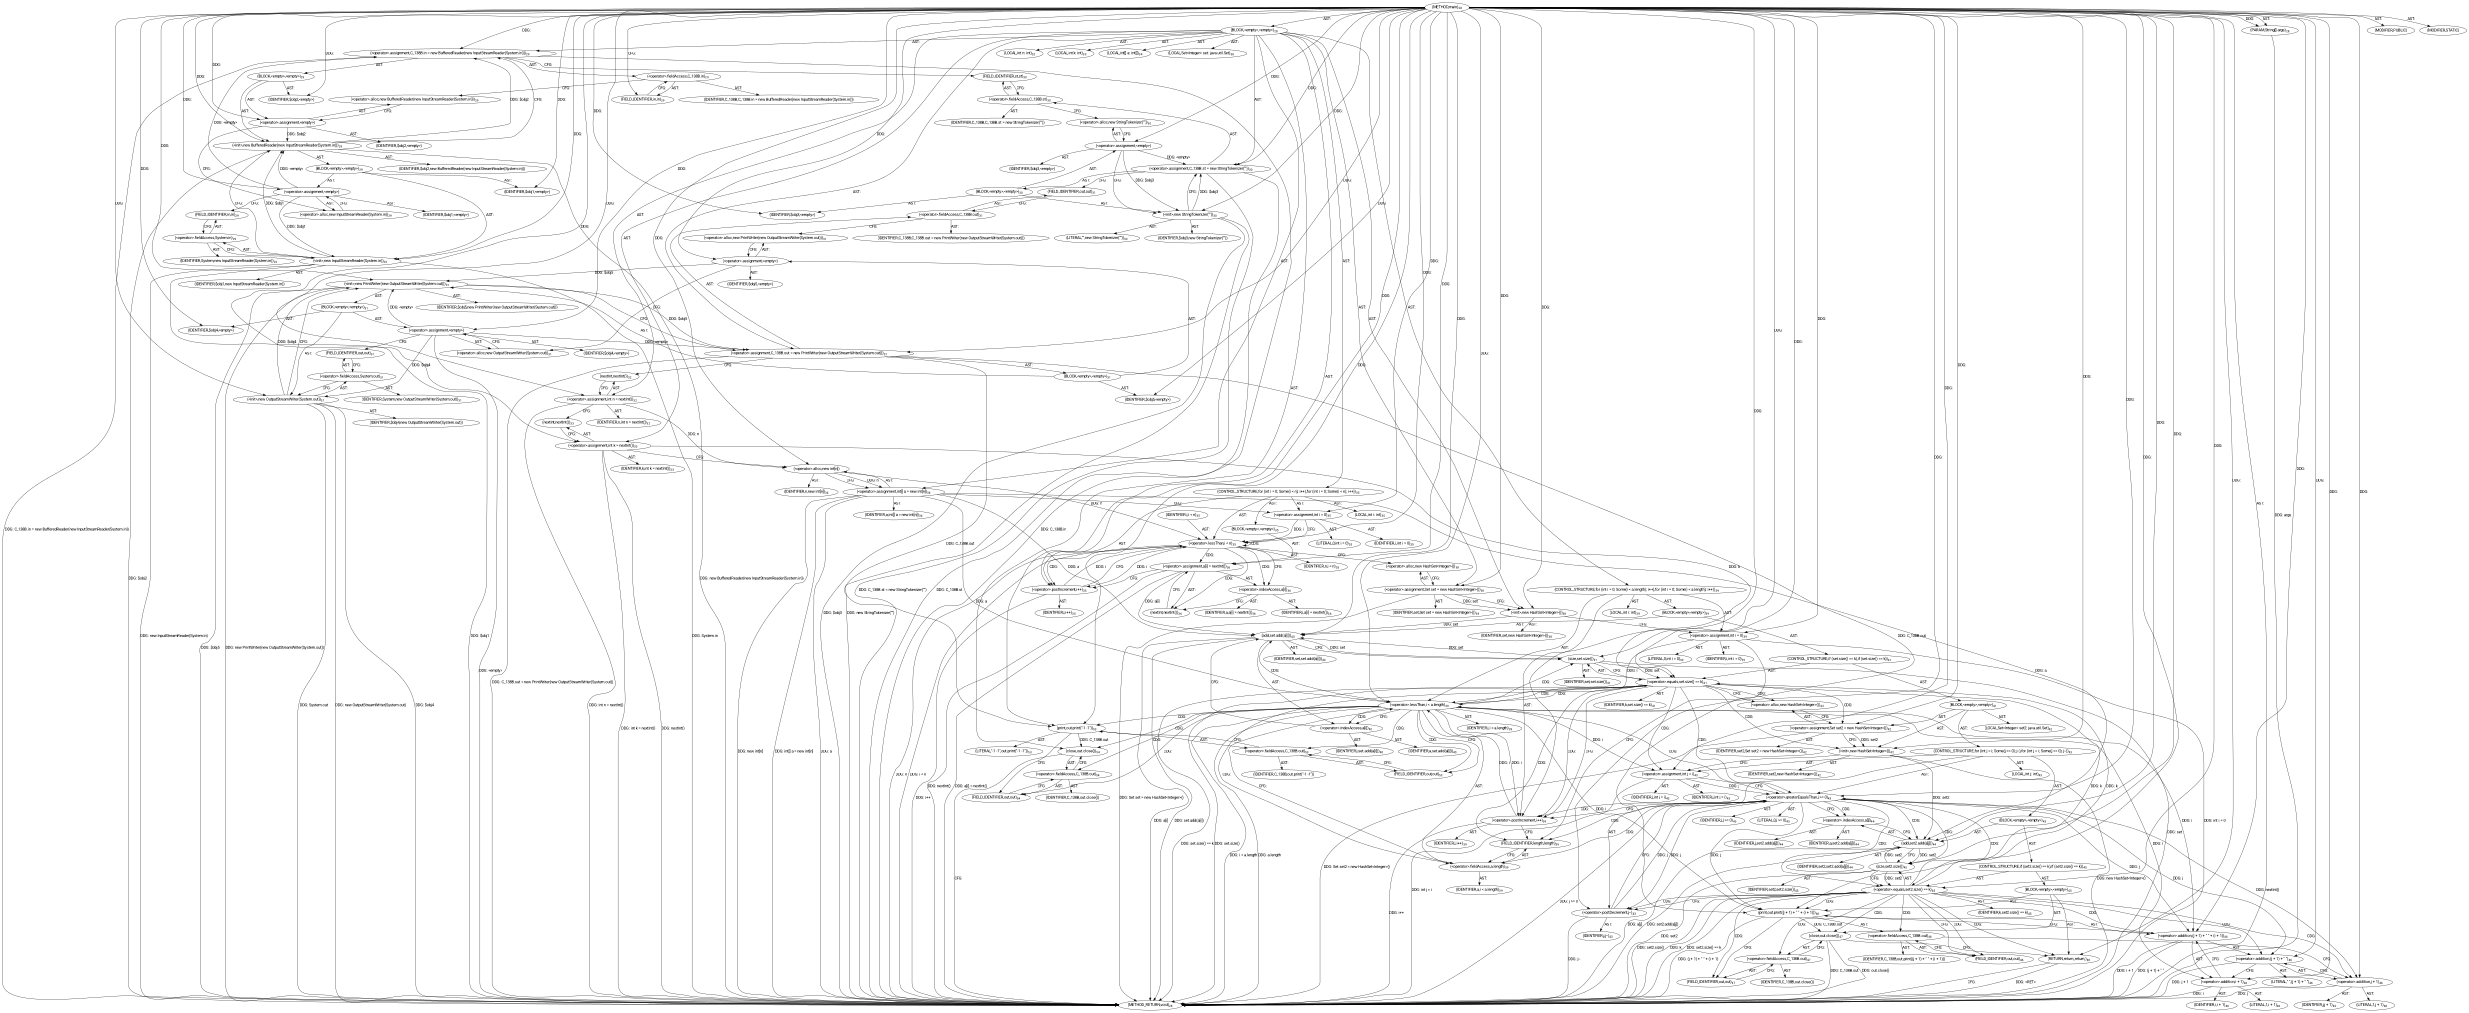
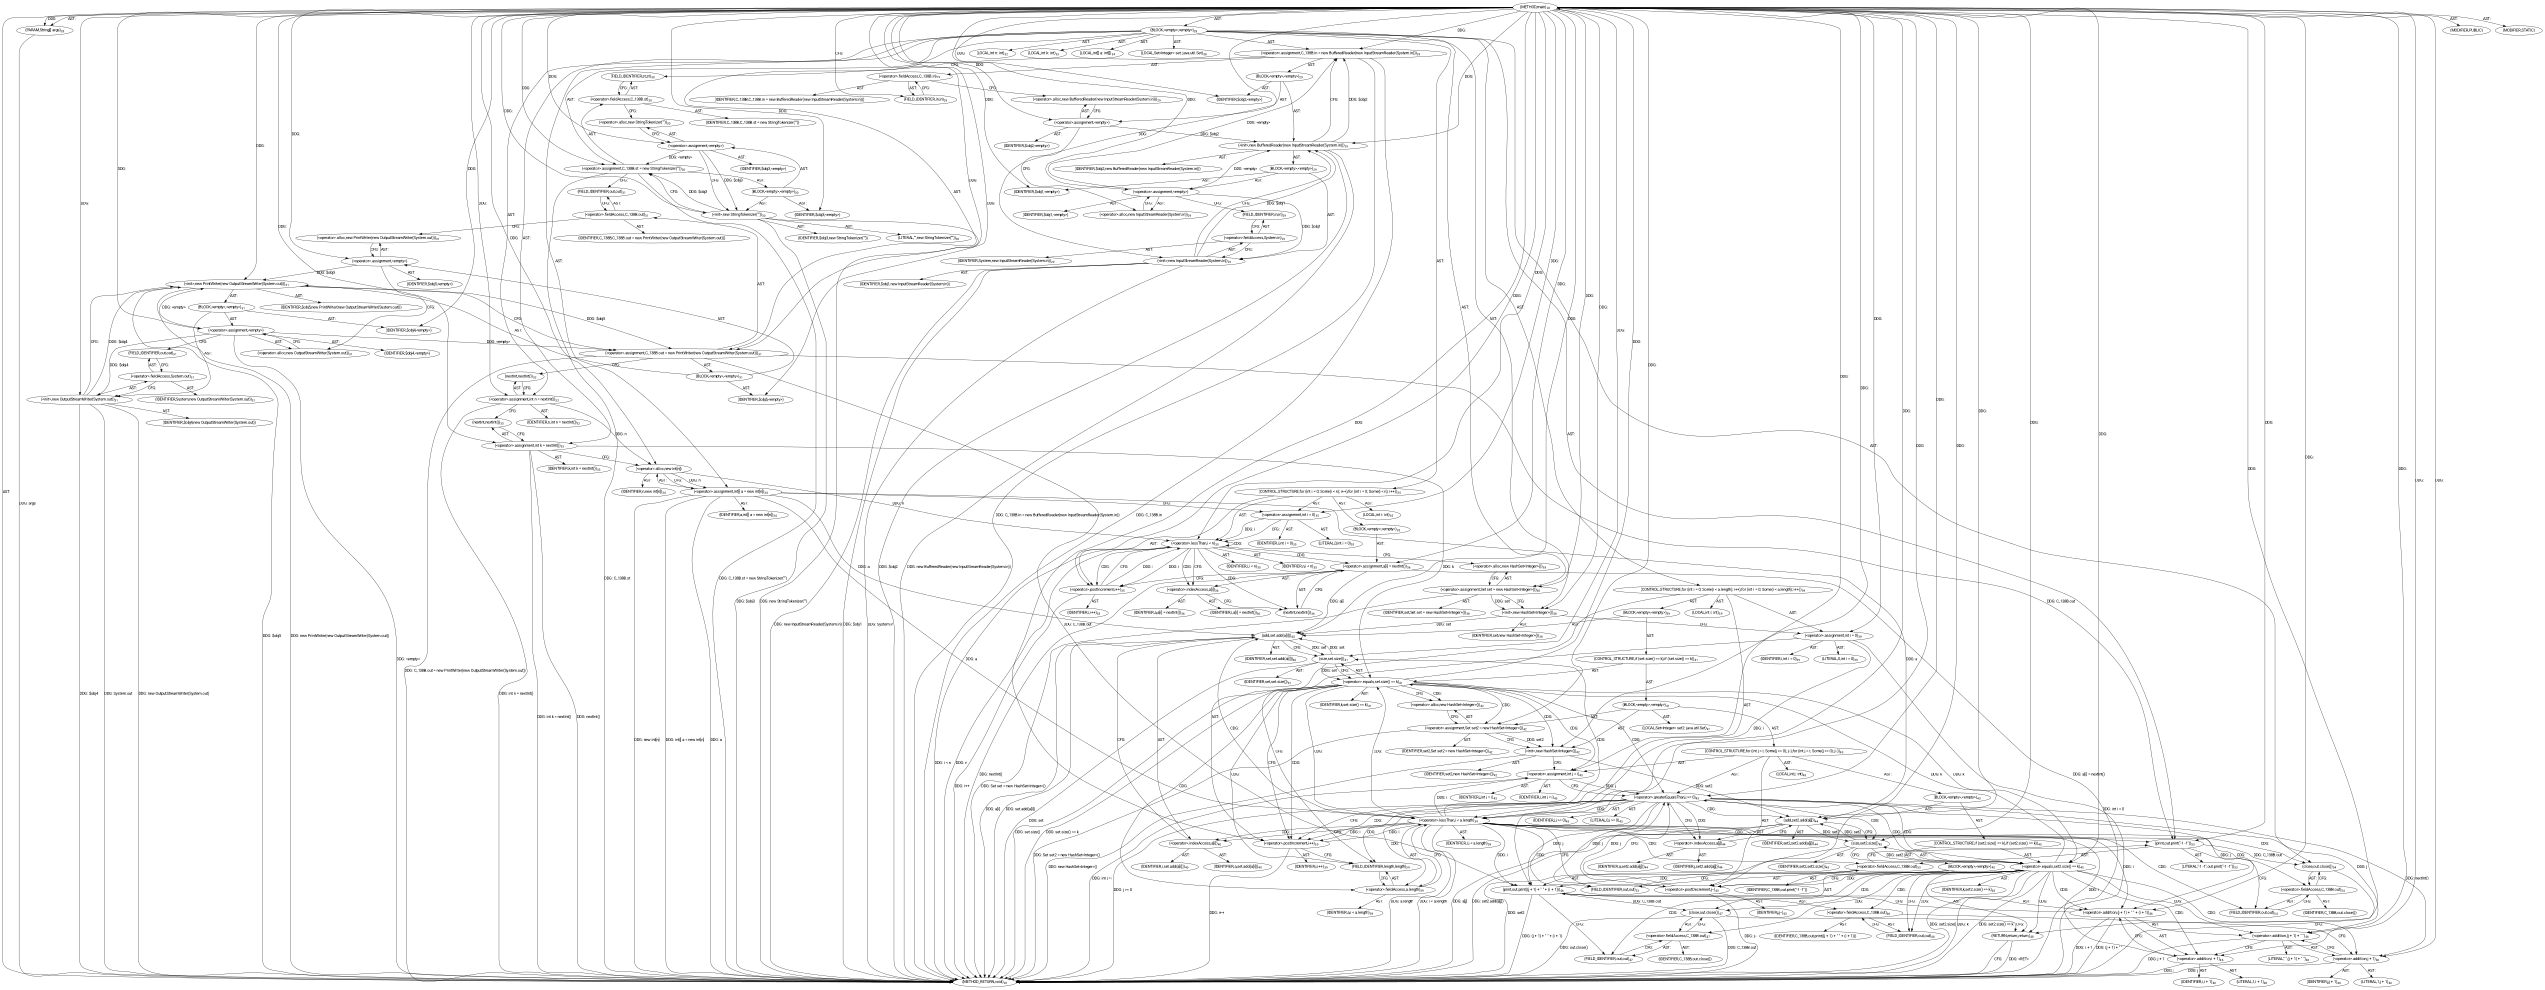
edge "(METHOD,main)" -> "(<operator>.equals,set.size() == k)": reversed
edge "(IDENTIFIER,i,i < n)" -> "(<operator>.lessThan,i < n)": reversed
edge "(<operator>.equals,set2.size() == k)" -> "(<operator>.addition,i + 1)": added, label "CDG:"
